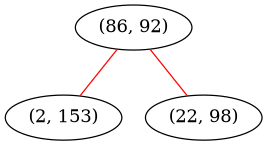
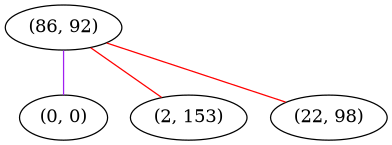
node "(0, 0)": added
